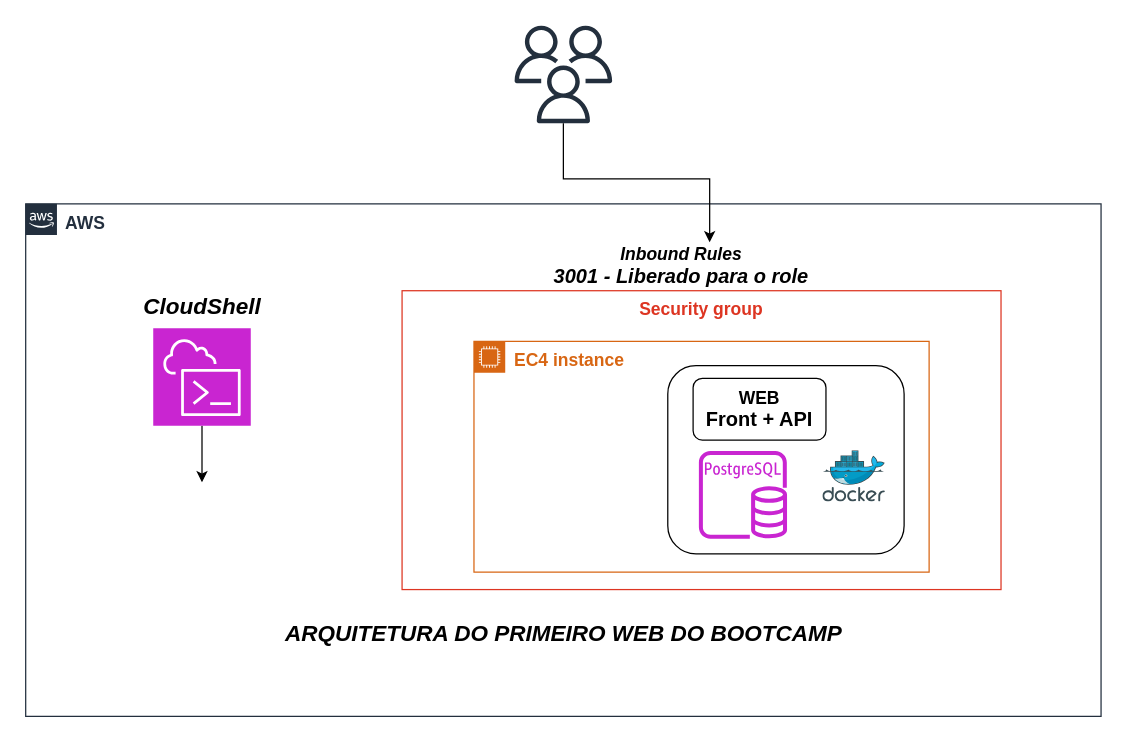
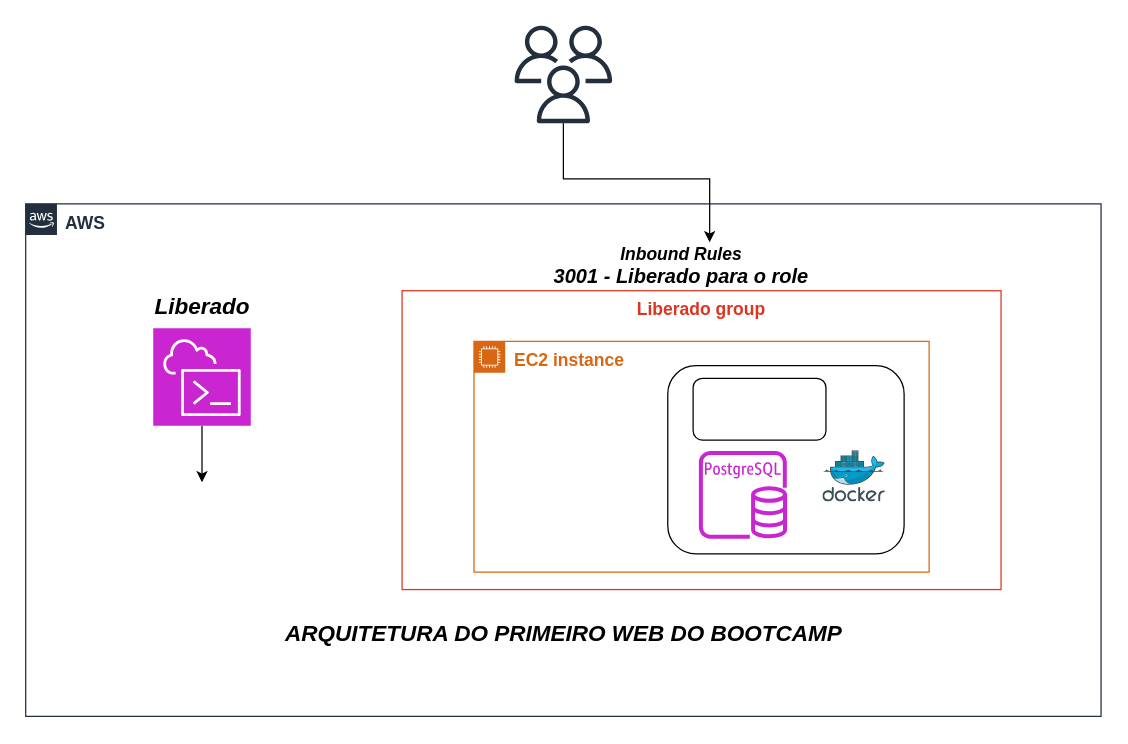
node "CloudShell": label "CloudShell" -> "Liberado"
node "Security group": label "Security group" -> "Liberado group"
node "EC4 instance": label "EC4 instance" -> "EC2 instance"
node "WEB Front + API": removed
